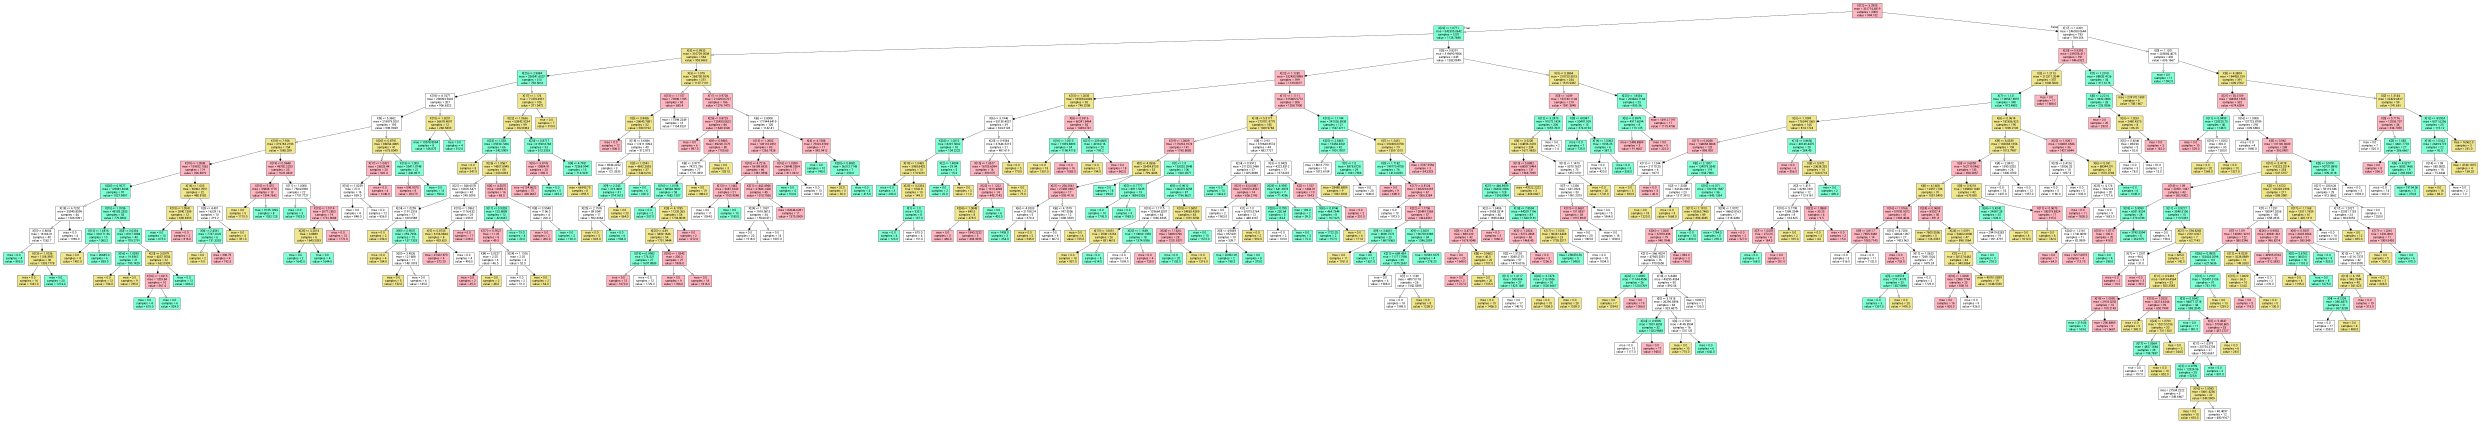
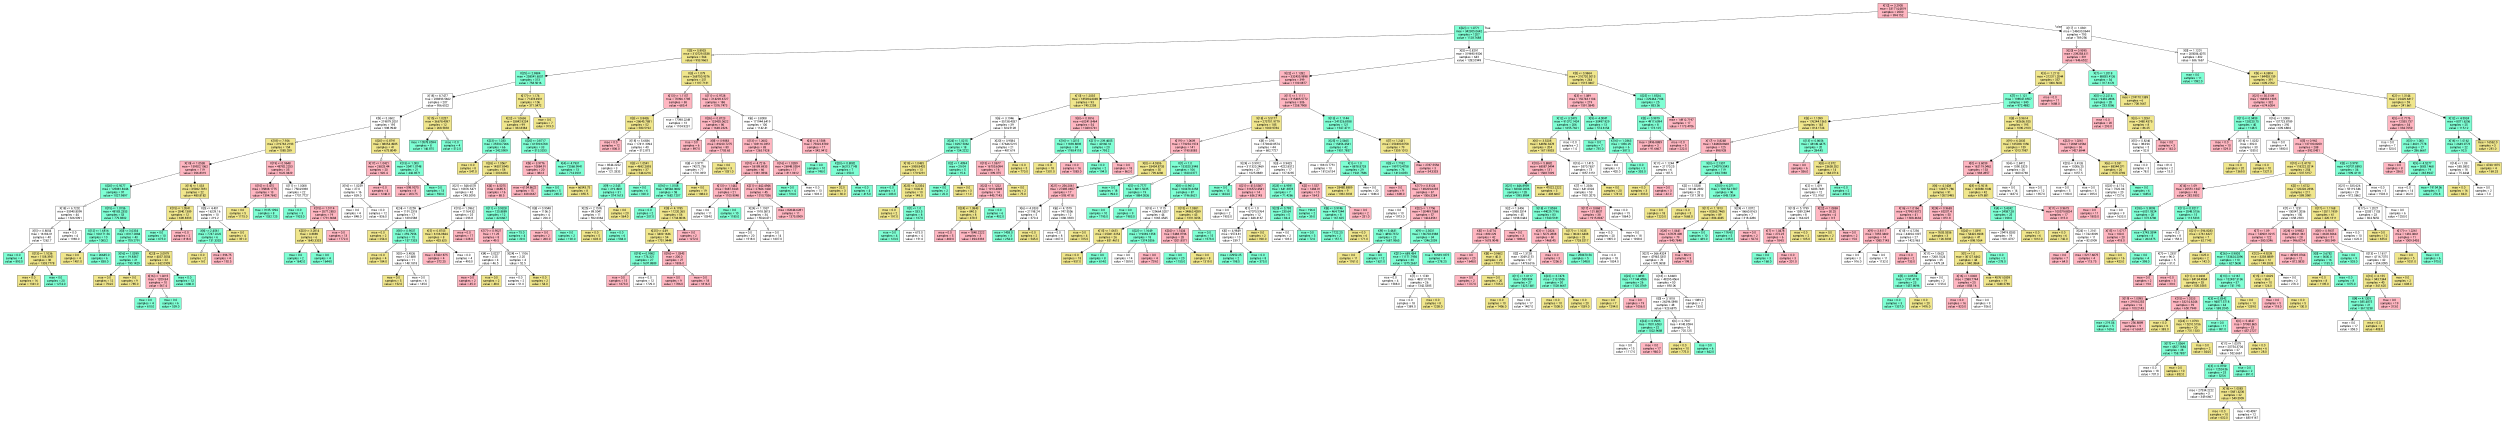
node "mse = 0.0 samples = 2 value = 194.0": fillcolor khaki -> aquamarine
node "mse = 0.0 samples = 2 value = 197.0": added
edge "X[11] <= 0.9673 mse = 100579.8824 samples = 17 value = 315.0" -> "mse = 0.0 samples = 6 value = 742.0": arrowhead onormal -> dot
node "mse = 0.0 samples = 16 value = 423.0": added
